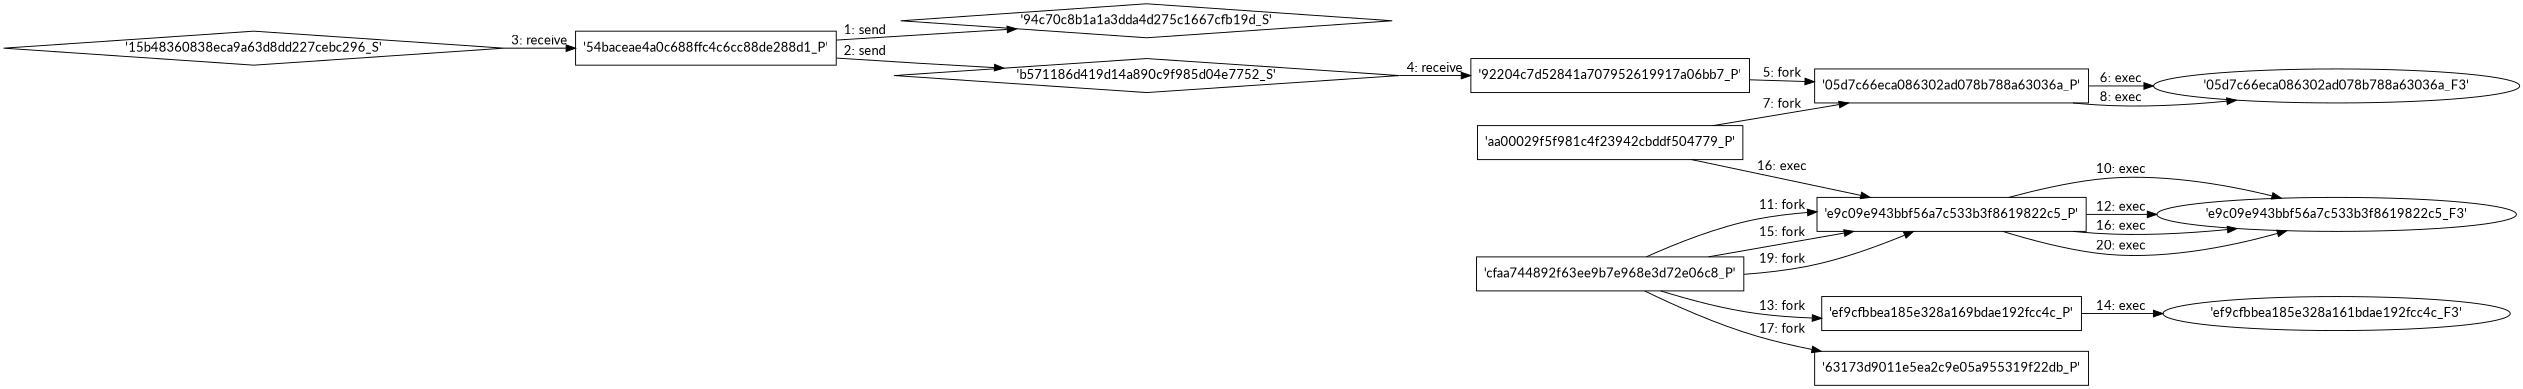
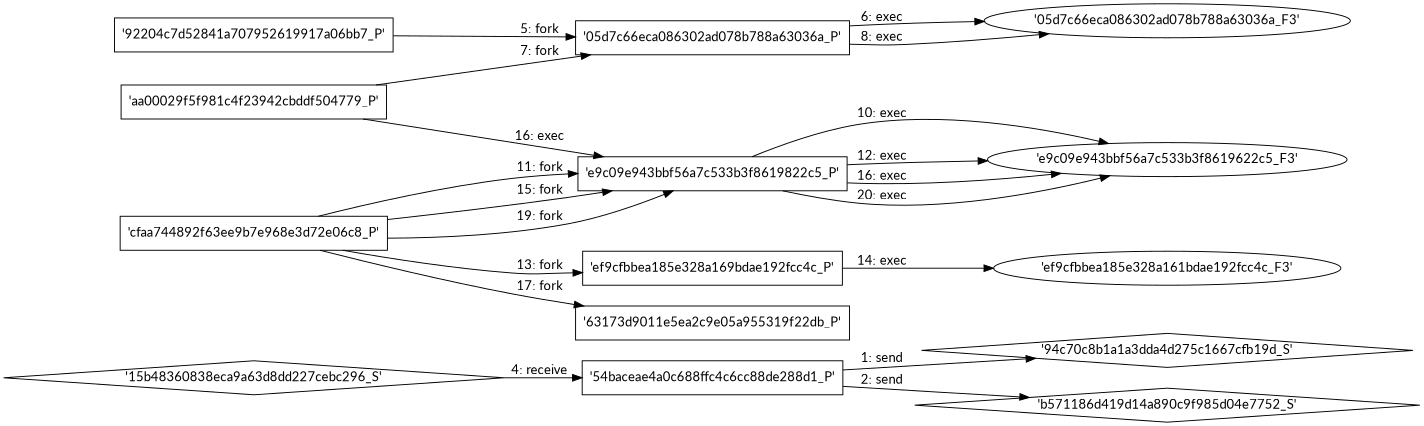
edge "'15b48360838eca9a63d8dd227cebc296_S'" -> "'54baceae4a0c688ffc4c6cc88de288d1_P'": label "3: receive" -> "4: receive"
edge "'b571186d419d14a890c9f985d04e7752_S'" -> "'92204c7d52841a707952619917a06bb7_P'": removed, label "4: receive"
node "'e9c09e943bbf56a7c533b3f8619822c5_F3'": label "'e9c09e943bbf56a7c533b3f8619822c5_F3'" -> "'e9c09e943bbf56a7c533b3f8619622c5_F3'"
